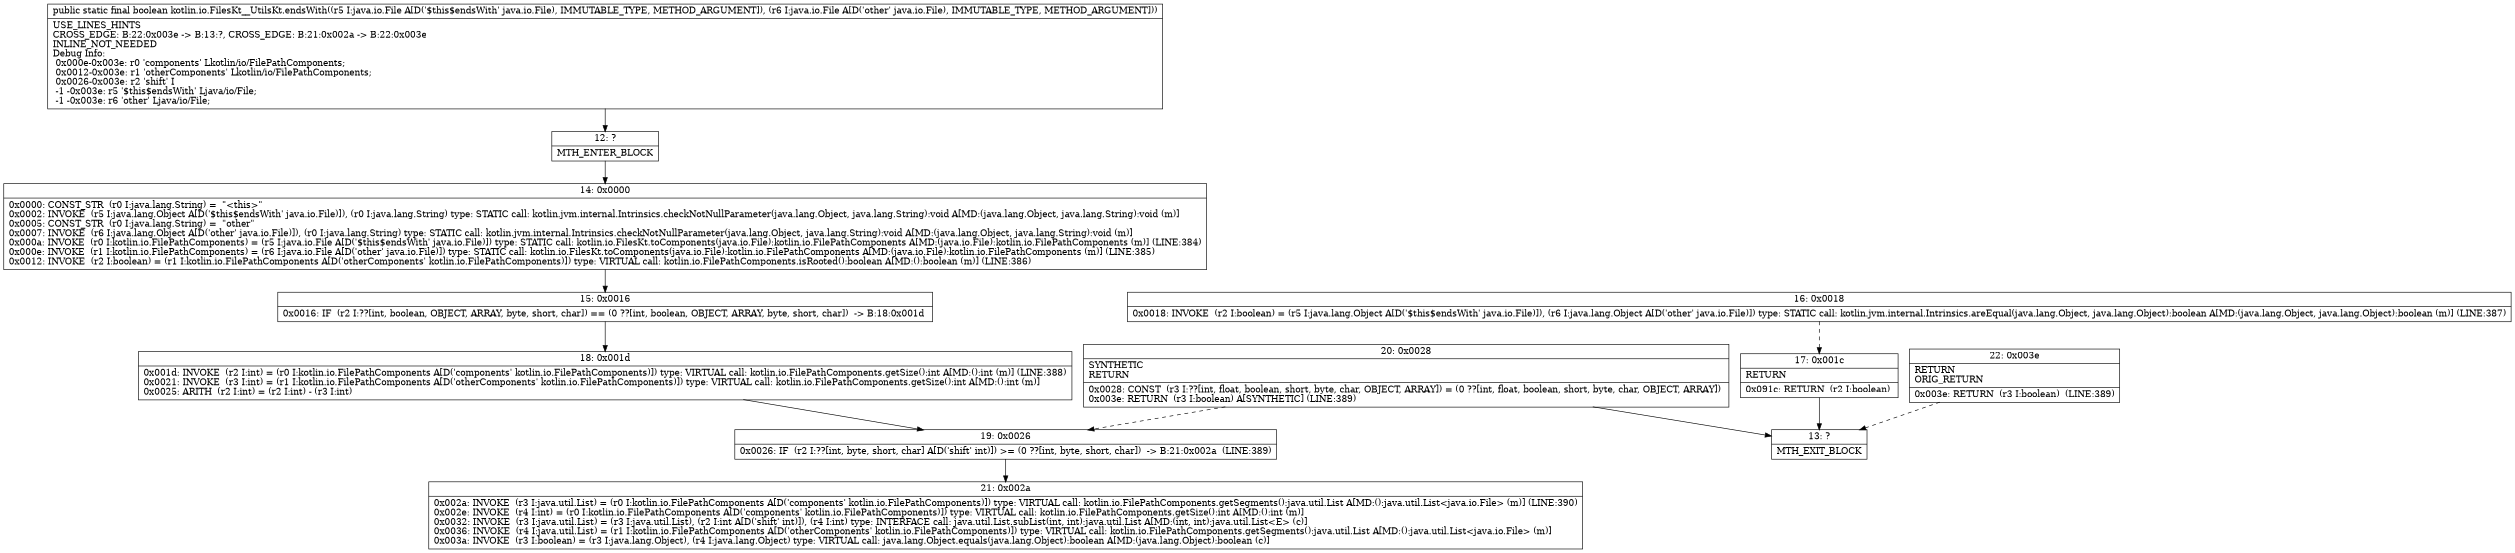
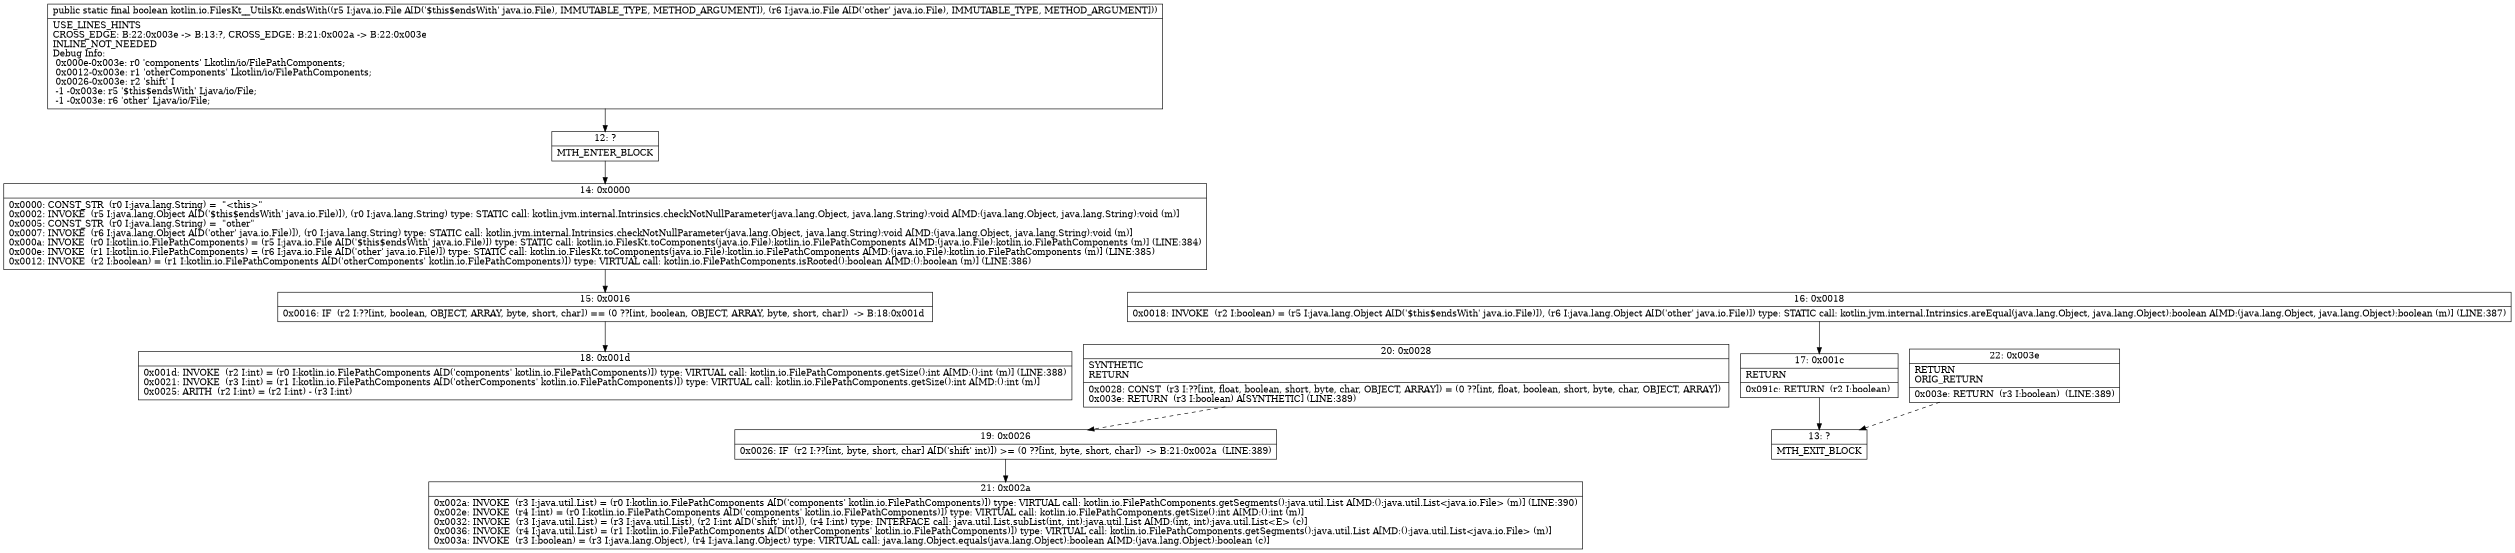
edge "16: 0x0018" -> "17: 0x001c": style dashed -> solid
edge "18: 0x001d" -> "19: 0x0026": removed
edge "20: 0x0028" -> "13: ?": removed
